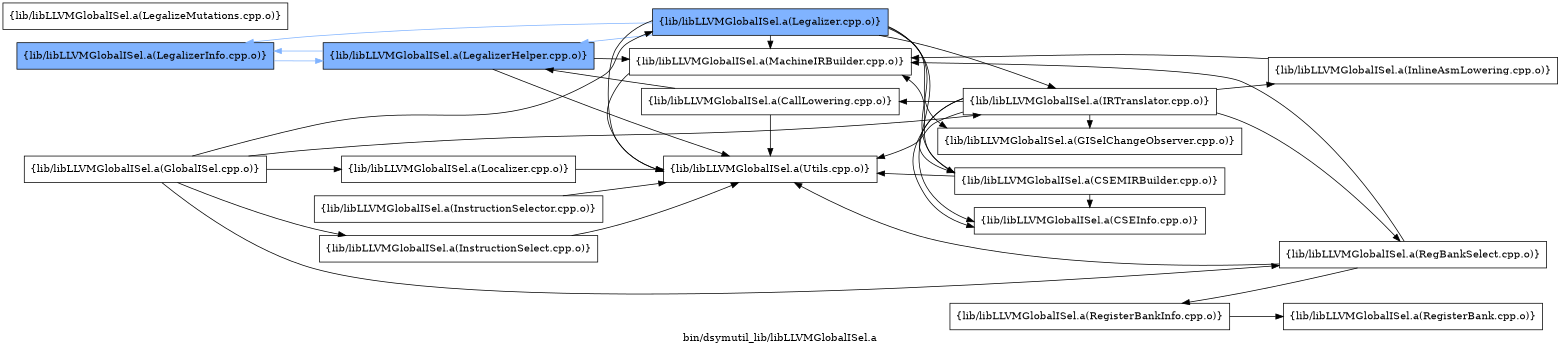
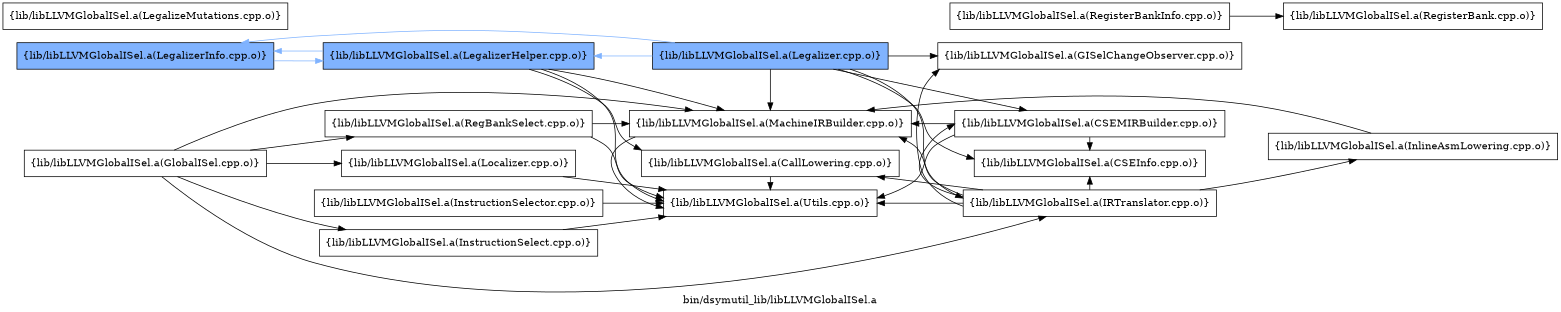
edge "{lib/libLLVMGlobalISel.a(CallLowering.cpp.o)}" -> "{lib/libLLVMGlobalISel.a(LegalizerHelper.cpp.o)}": reversed
edge "{lib/libLLVMGlobalISel.a(Legalizer.cpp.o)}" -> "{lib/libLLVMGlobalISel.a(Utils.cpp.o)}": removed
edge "{lib/libLLVMGlobalISel.a(GlobalISel.cpp.o)}" -> "{lib/libLLVMGlobalISel.a(Legalizer.cpp.o)}": now "{lib/libLLVMGlobalISel.a(GlobalISel.cpp.o)}" -> "{lib/libLLVMGlobalISel.a(MachineIRBuilder.cpp.o)}"
edge "{lib/libLLVMGlobalISel.a(IRTranslator.cpp.o)}" -> "{lib/libLLVMGlobalISel.a(RegBankSelect.cpp.o)}": now "{lib/libLLVMGlobalISel.a(IRTranslator.cpp.o)}" -> "{lib/libLLVMGlobalISel.a(MachineIRBuilder.cpp.o)}"
edge "{lib/libLLVMGlobalISel.a(RegBankSelect.cpp.o)}" -> "{lib/libLLVMGlobalISel.a(RegisterBankInfo.cpp.o)}": removed
